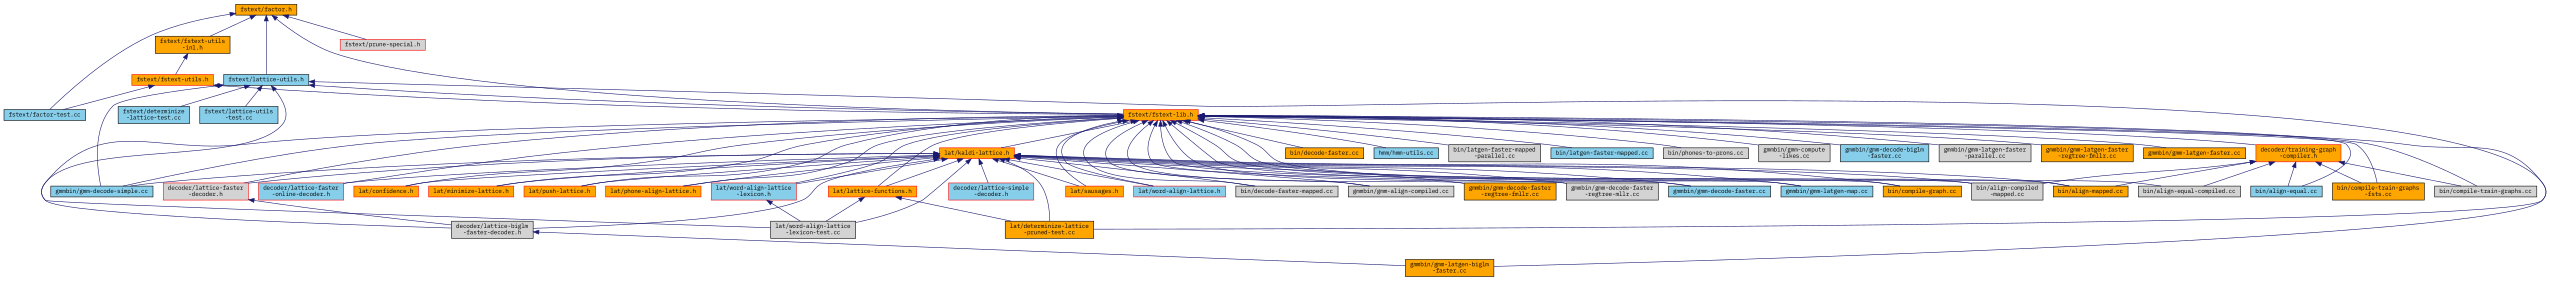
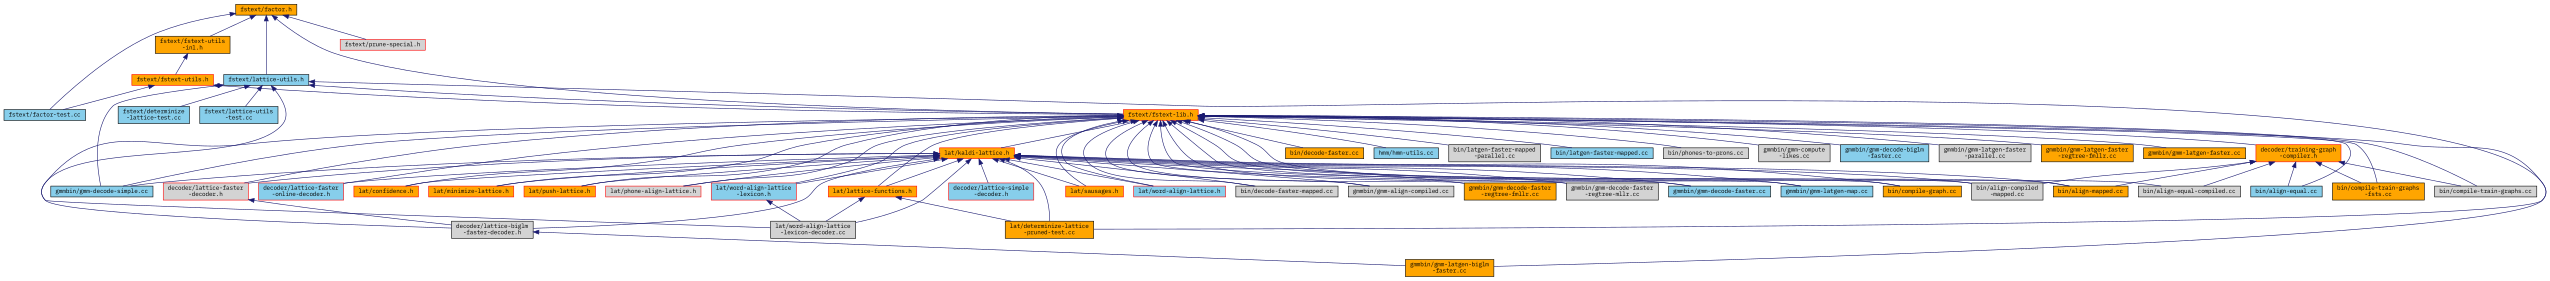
node "lat/phone-align-lattice.h": fillcolor orange -> lightgrey
node "lat/word-align-lattice -lexicon-test.cc": label "lat/word-align-lattice -lexicon-test.cc" -> "lat/word-align-lattice -lexicon-decoder.cc"
